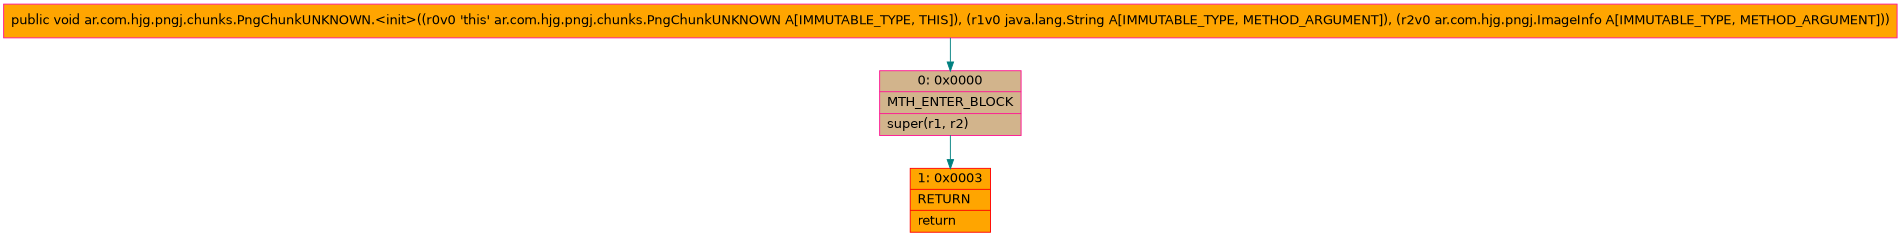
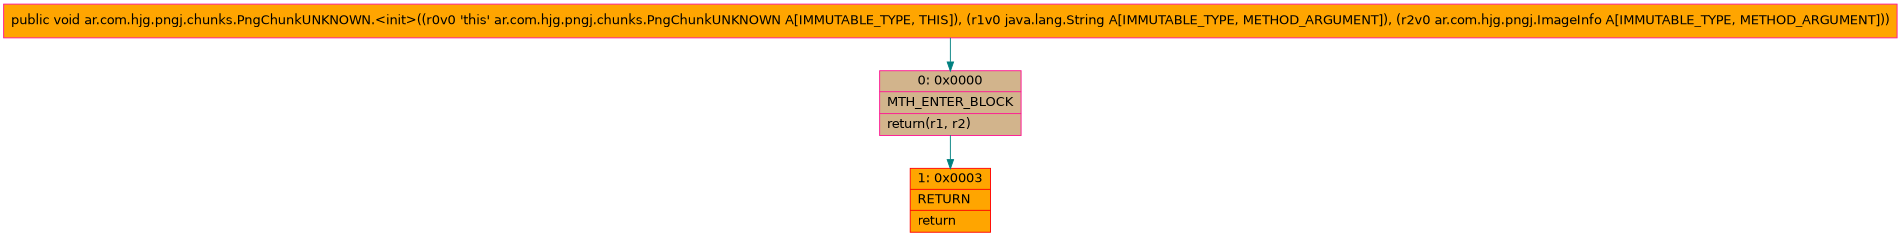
node "0: 0x0000": text "super(r1, r2)" -> "return(r1, r2)"
